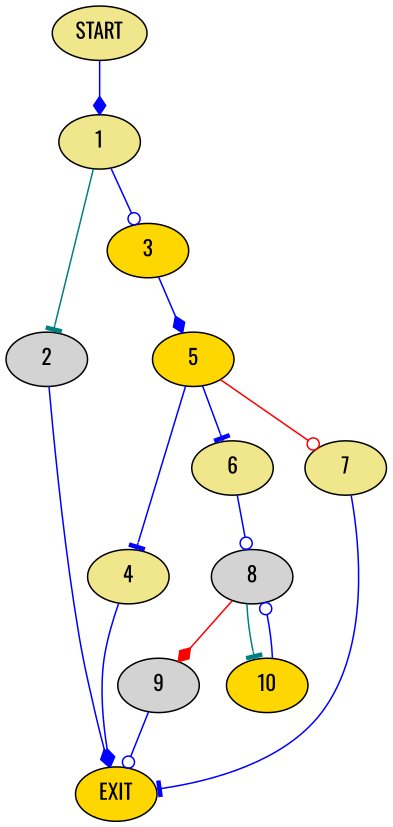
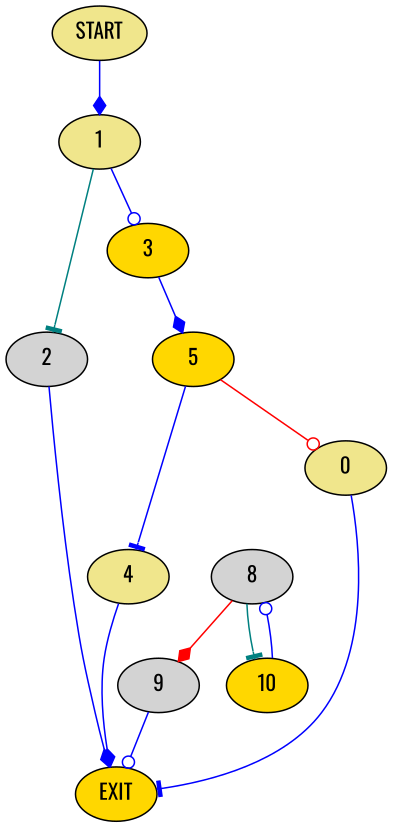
node "6": removed
node "7": label "7" -> "0"
